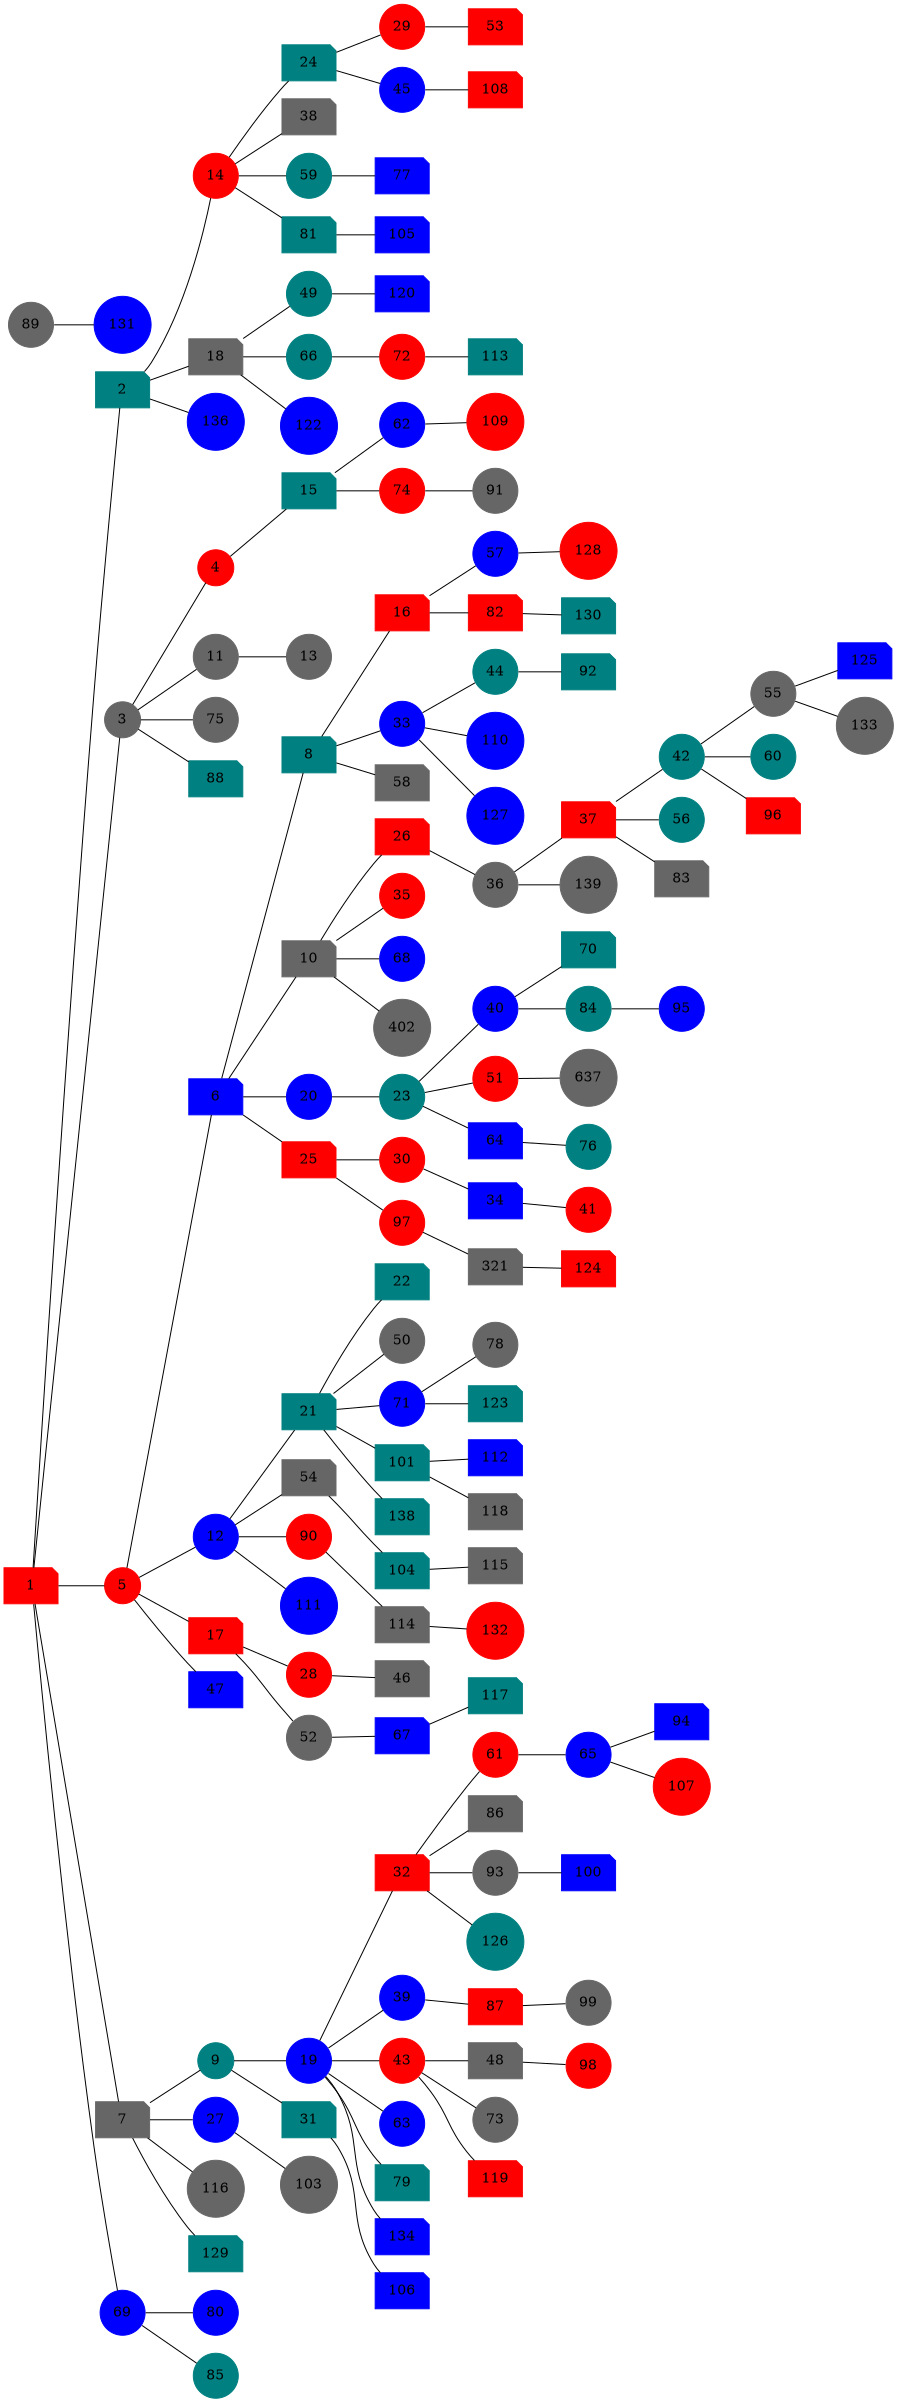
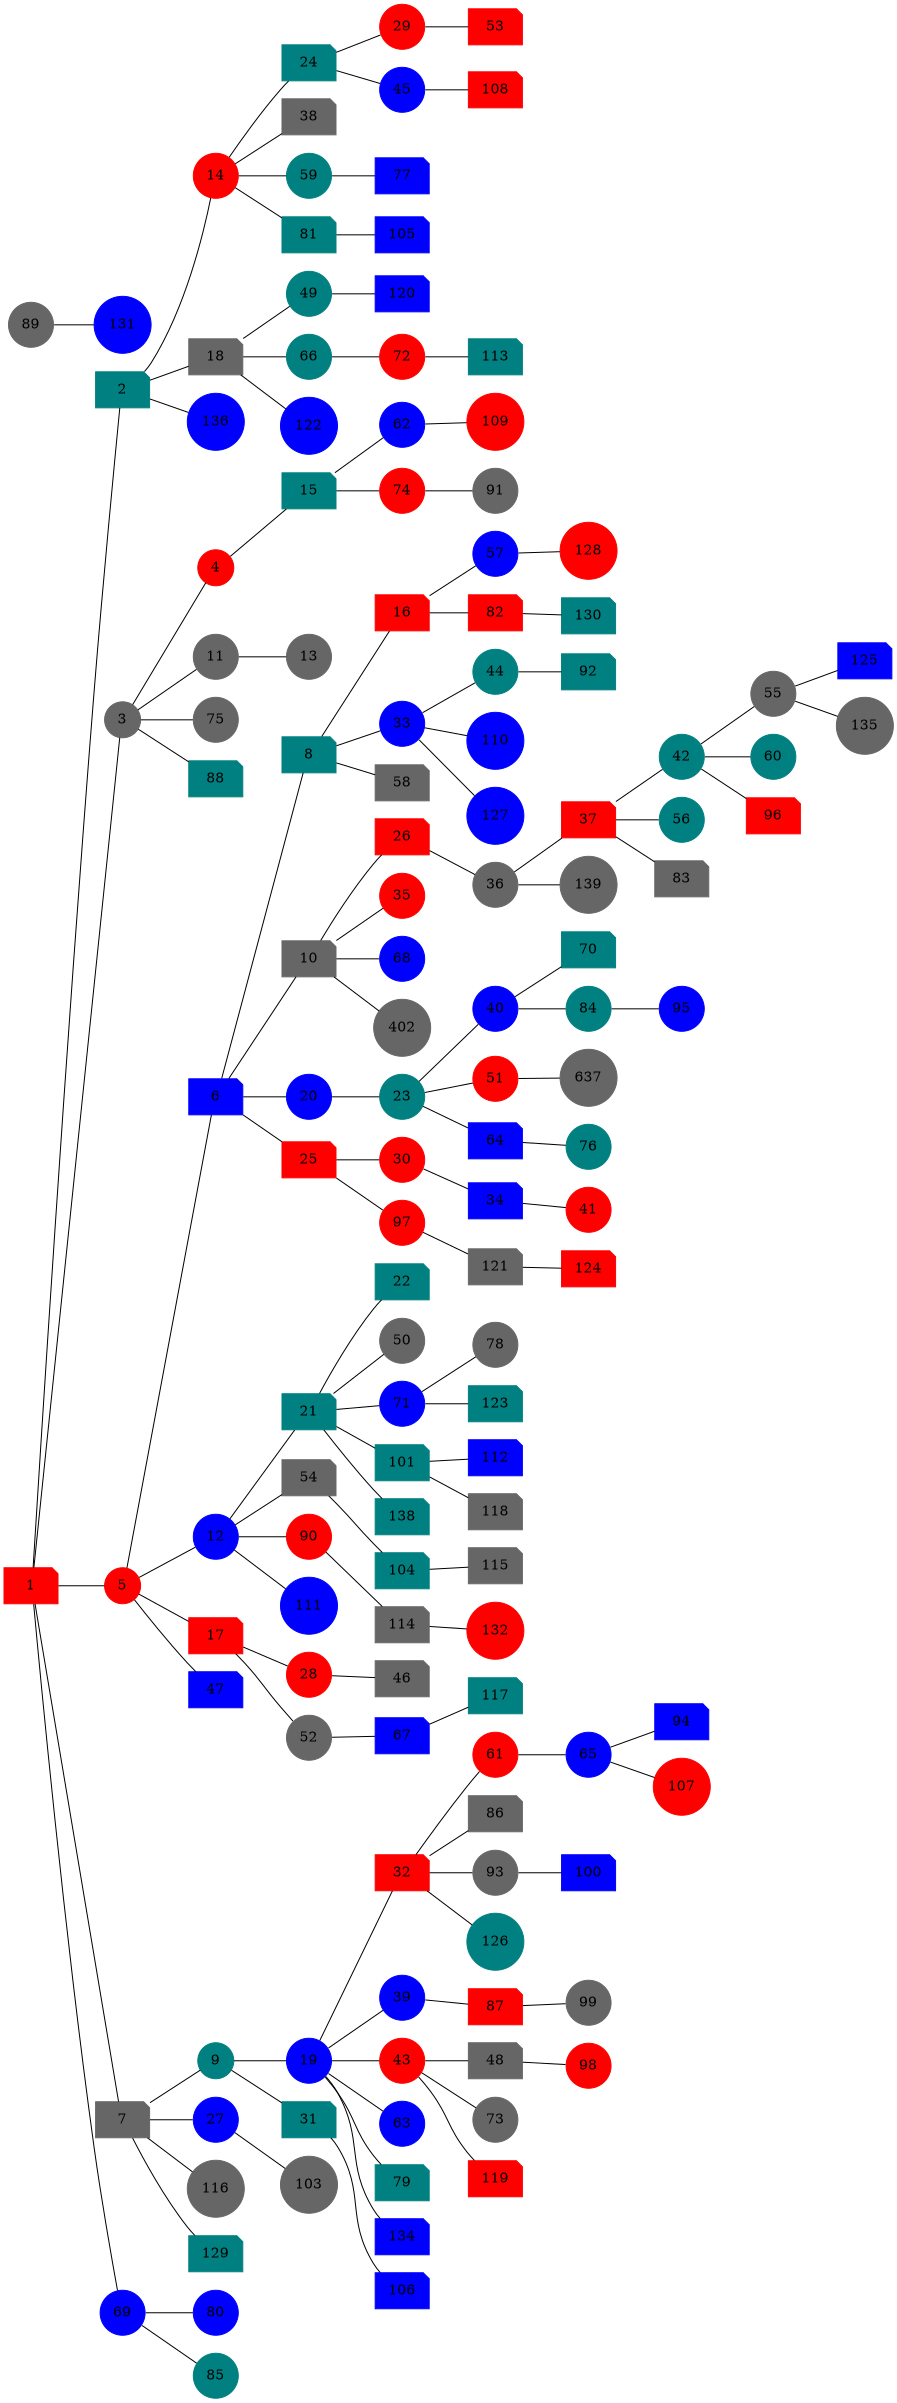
node "133": label "133" -> "135"
node "321": label "321" -> "121"
